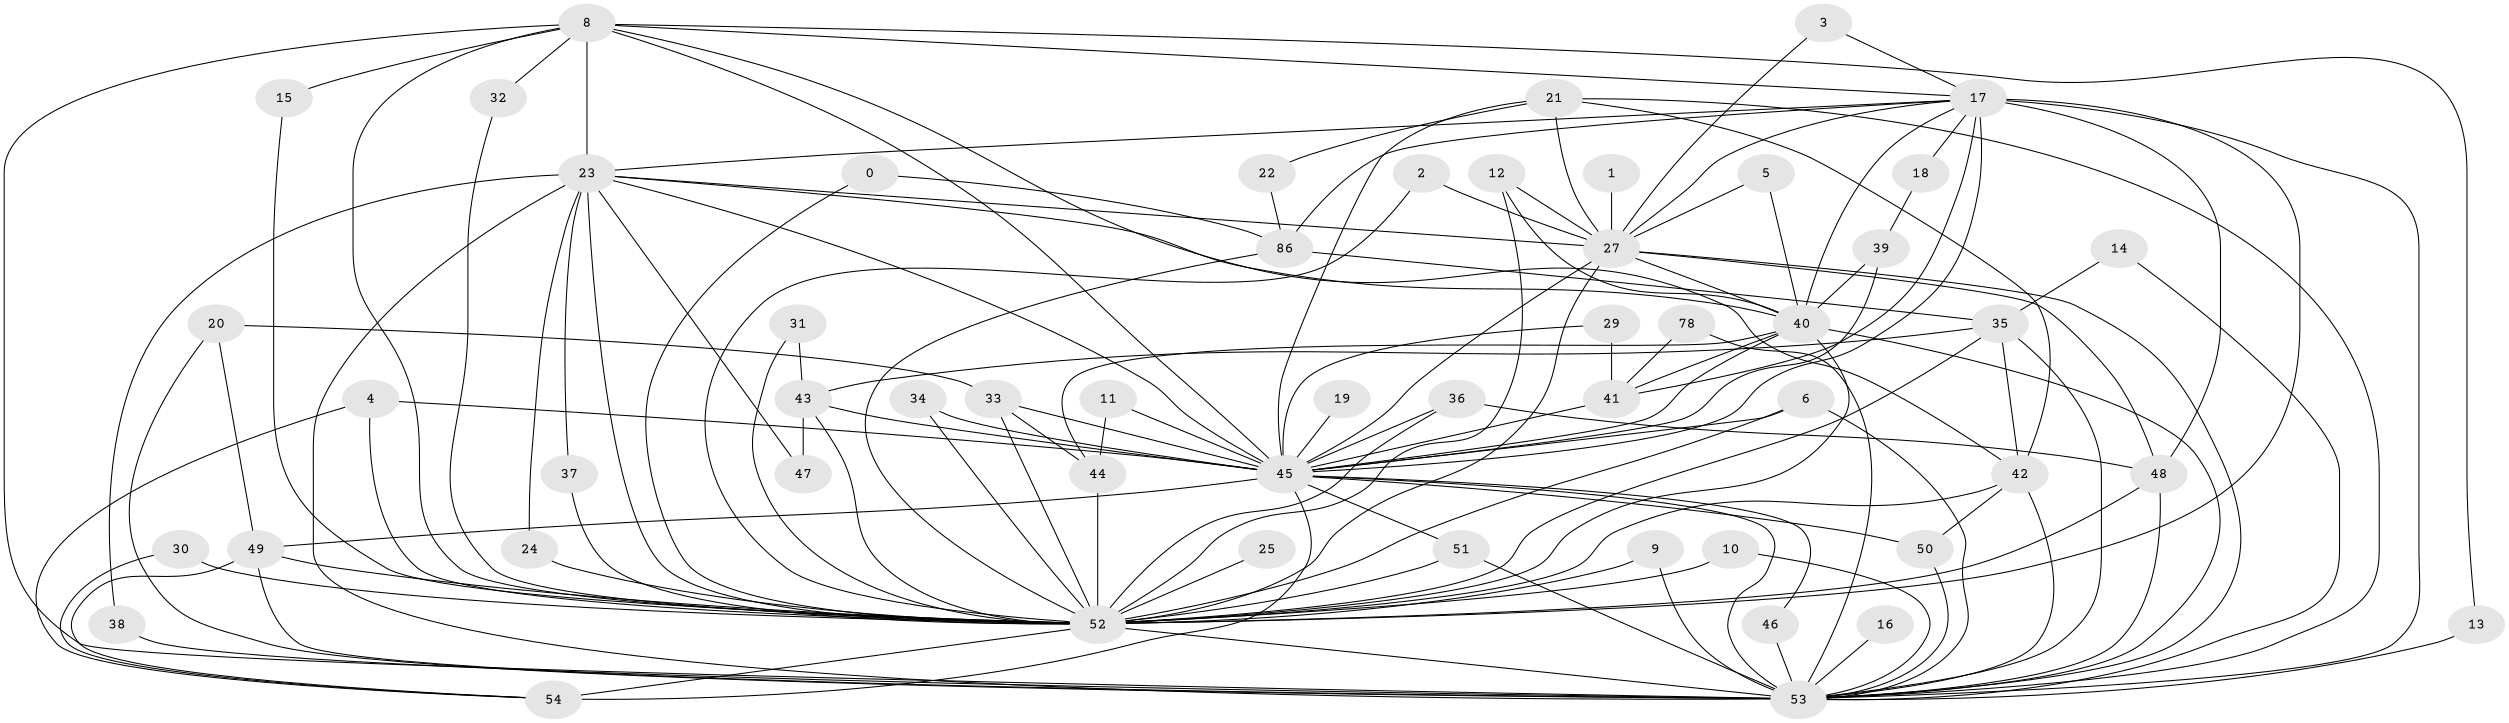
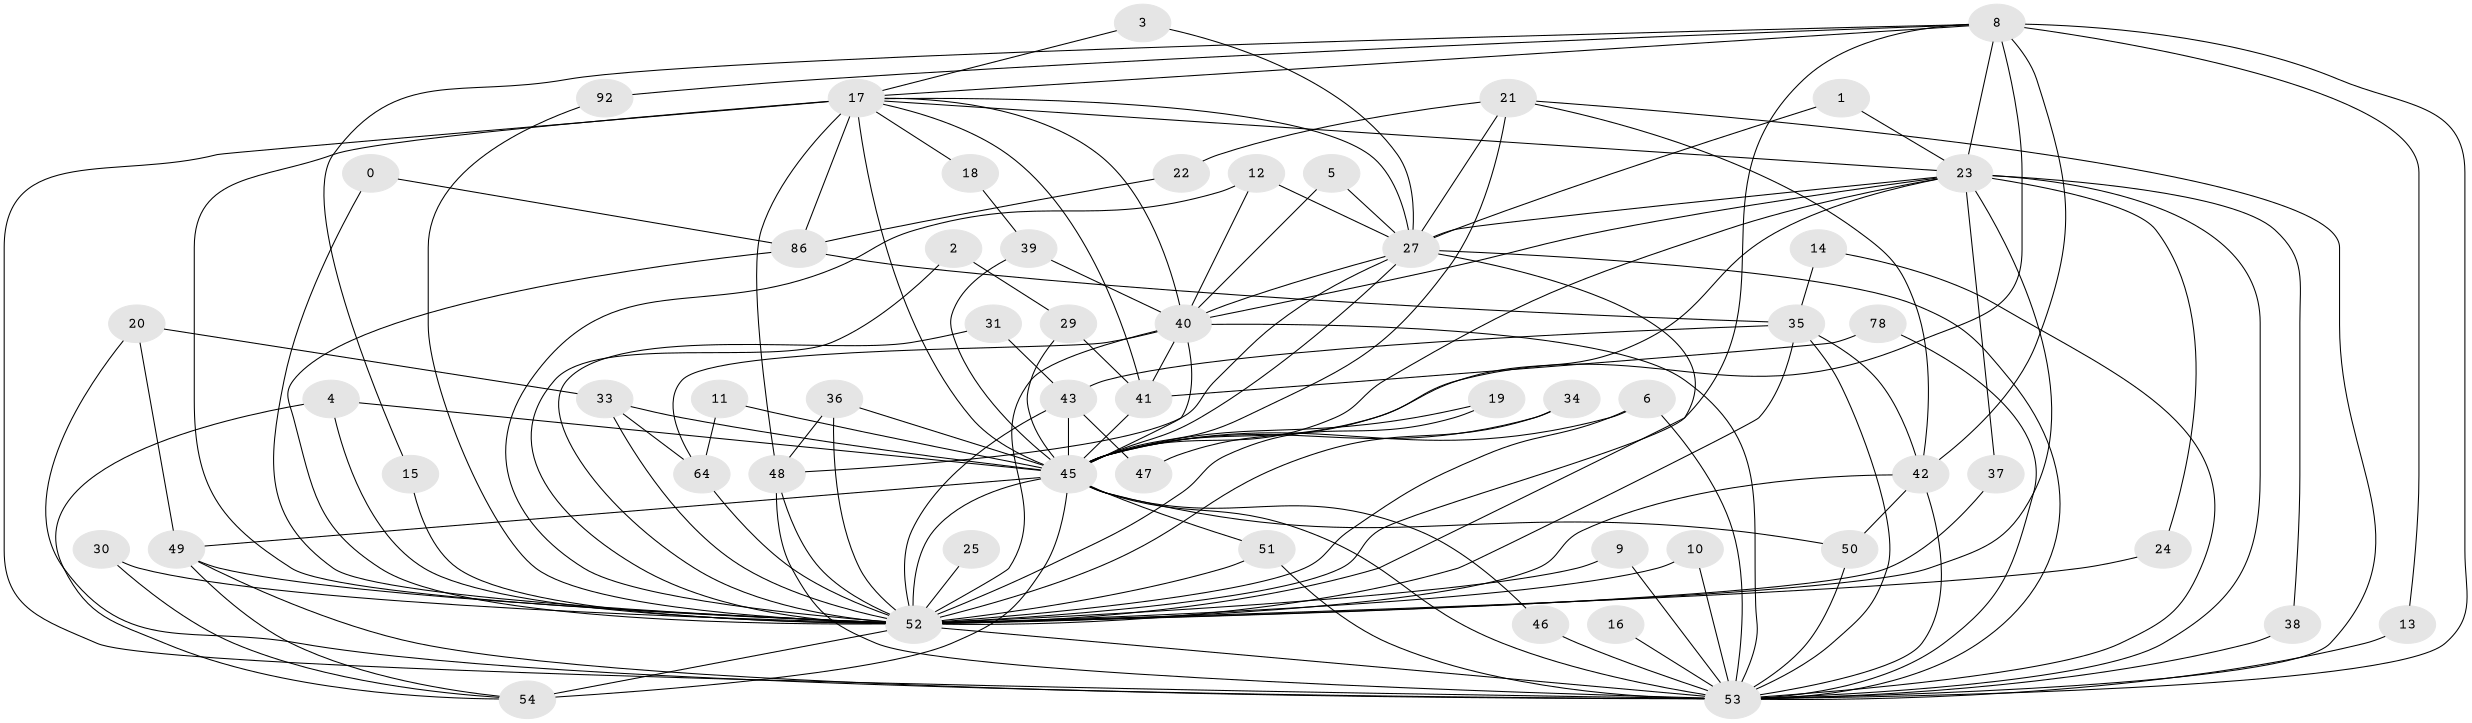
node "32": label "32" -> "92"
edge "1" -- "23": added
edge "2" -- "27": now "2" -- "29"
node "44": label "44" -> "64"
edge "19" -- "52": added
edge "45" -- "52": added
